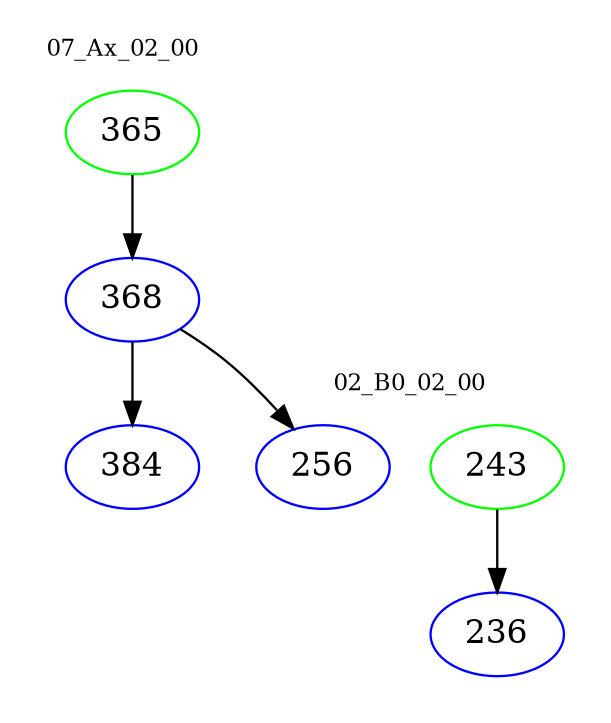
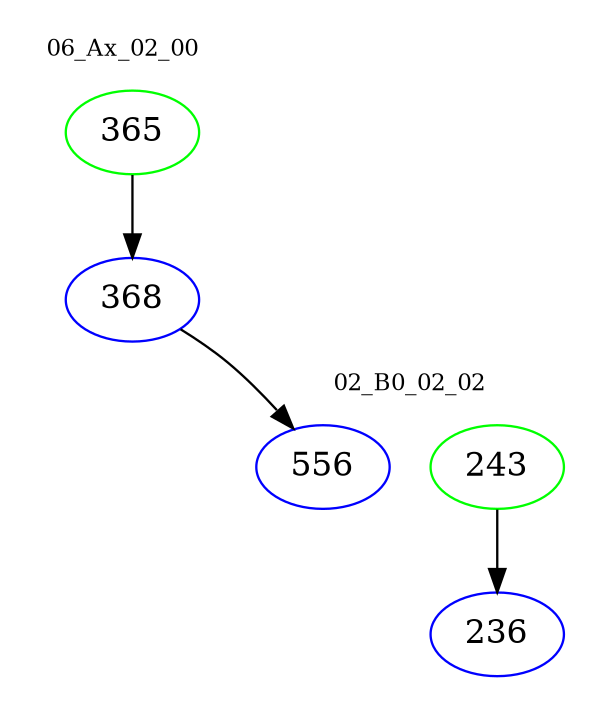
cluster "07_Ax_02_00": label "07_Ax_02_00" -> "06_Ax_02_00"
cluster "02_B0_02_00": label "02_B0_02_00" -> "02_B0_02_02"
node "384": removed
node "256": label "256" -> "556"
